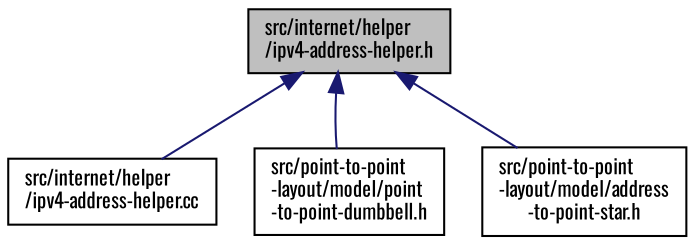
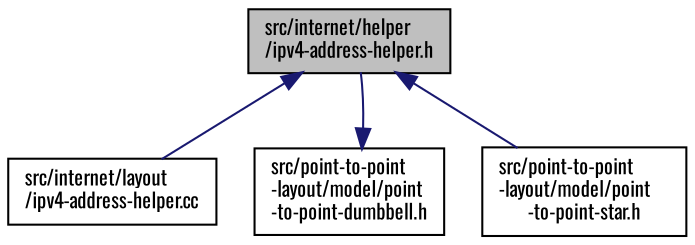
edge "src/point-to-point -layout/model/point -to-point-dumbbell.h" -> "src/internet/helper /ipv4-address-helper.h": reversed
node "src/internet/helper /ipv4-address-helper.cc": label "src/internet/helper /ipv4-address-helper.cc" -> "src/internet/layout /ipv4-address-helper.cc"
node "src/point-to-point -layout/model/address -to-point-star.h": label "src/point-to-point -layout/model/address -to-point-star.h" -> "src/point-to-point -layout/model/point -to-point-star.h"
